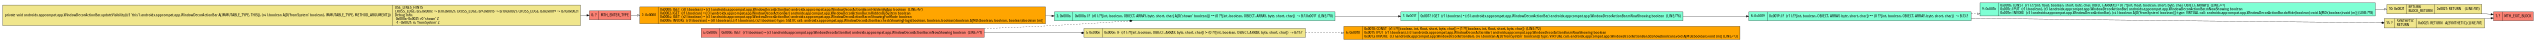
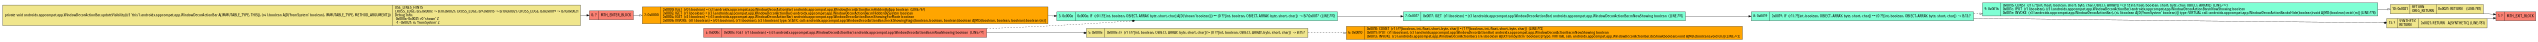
node "10: 0x0021": text "BLOCK_RETURN" -> "ORIG_RETURN"
node "0: ?": text "MTH_ENTER_TYPE" -> "MTH_ENTER_BLOCK"
